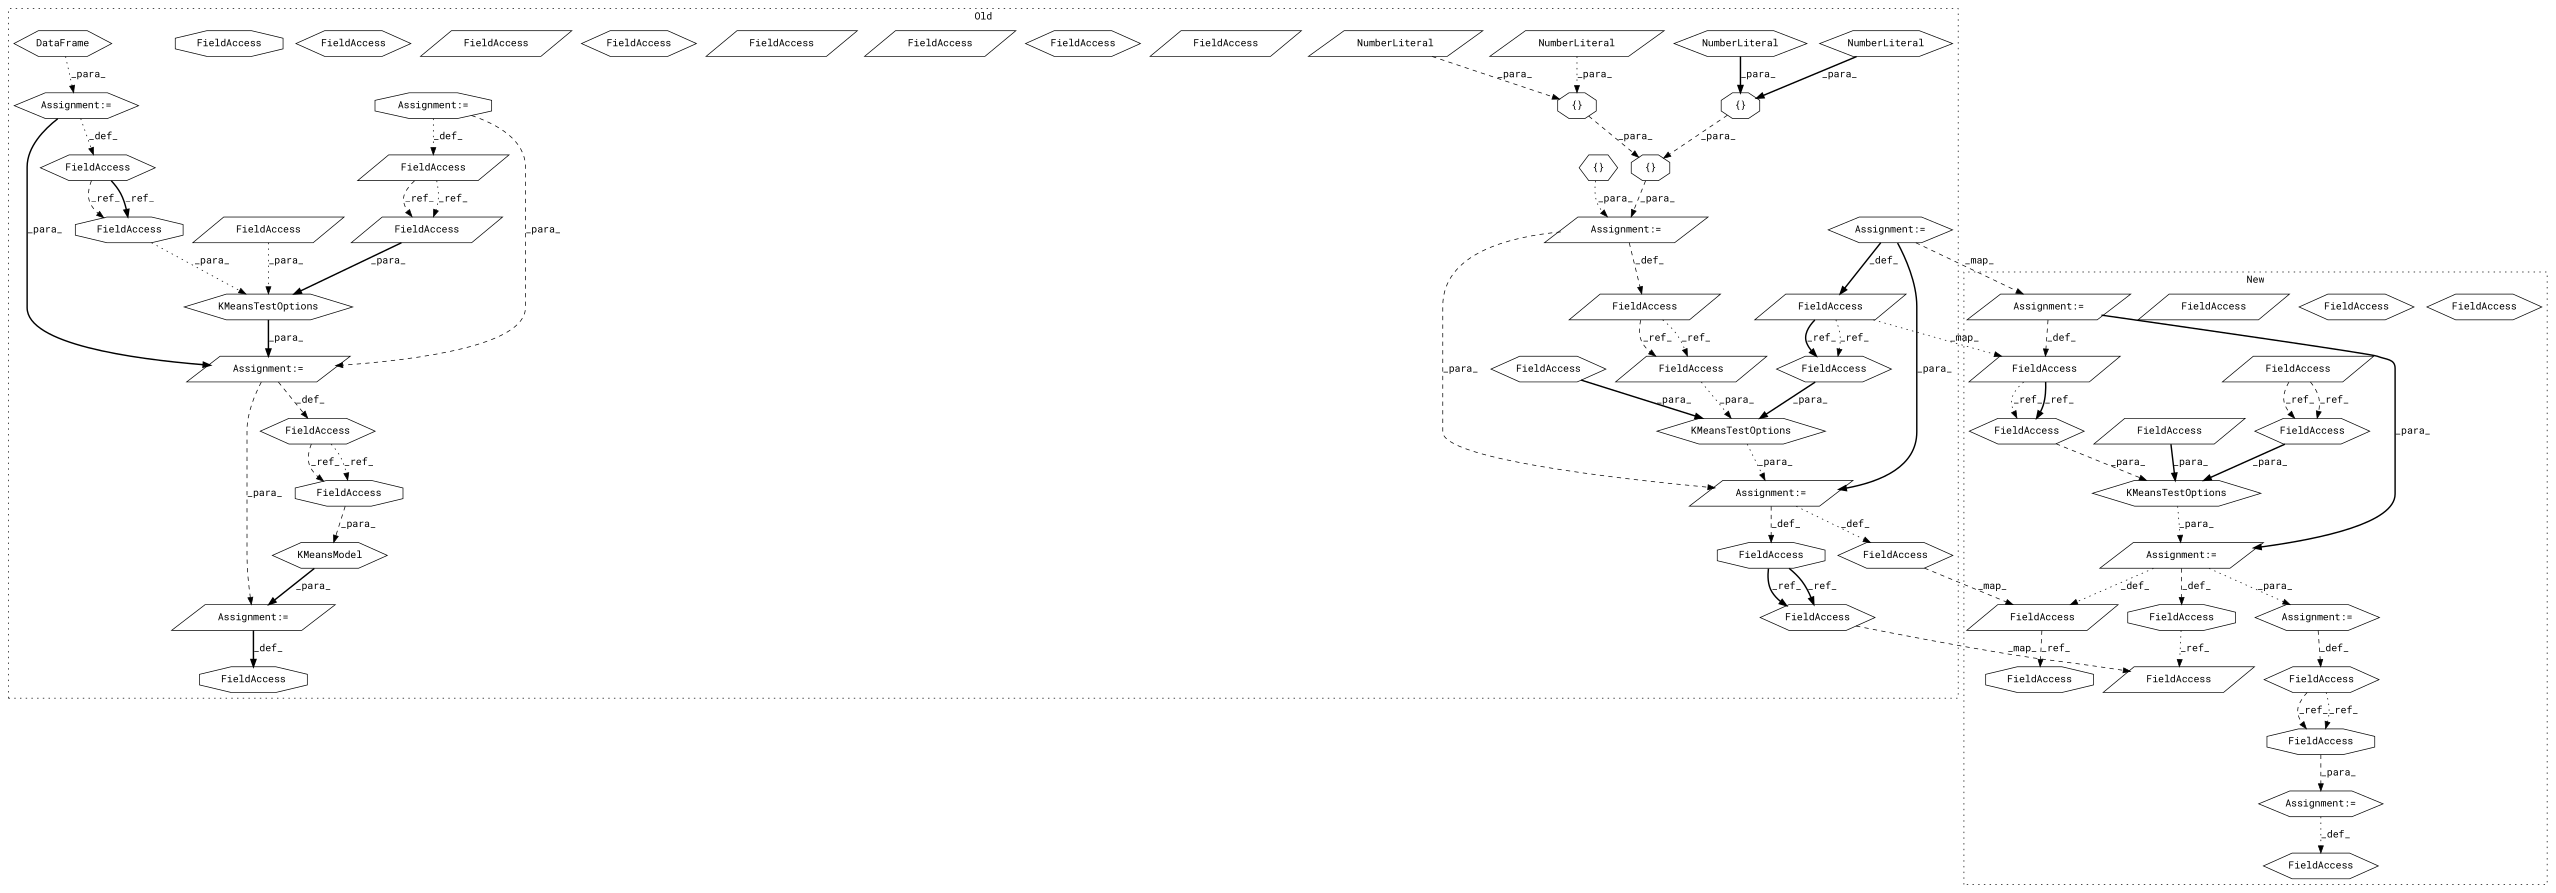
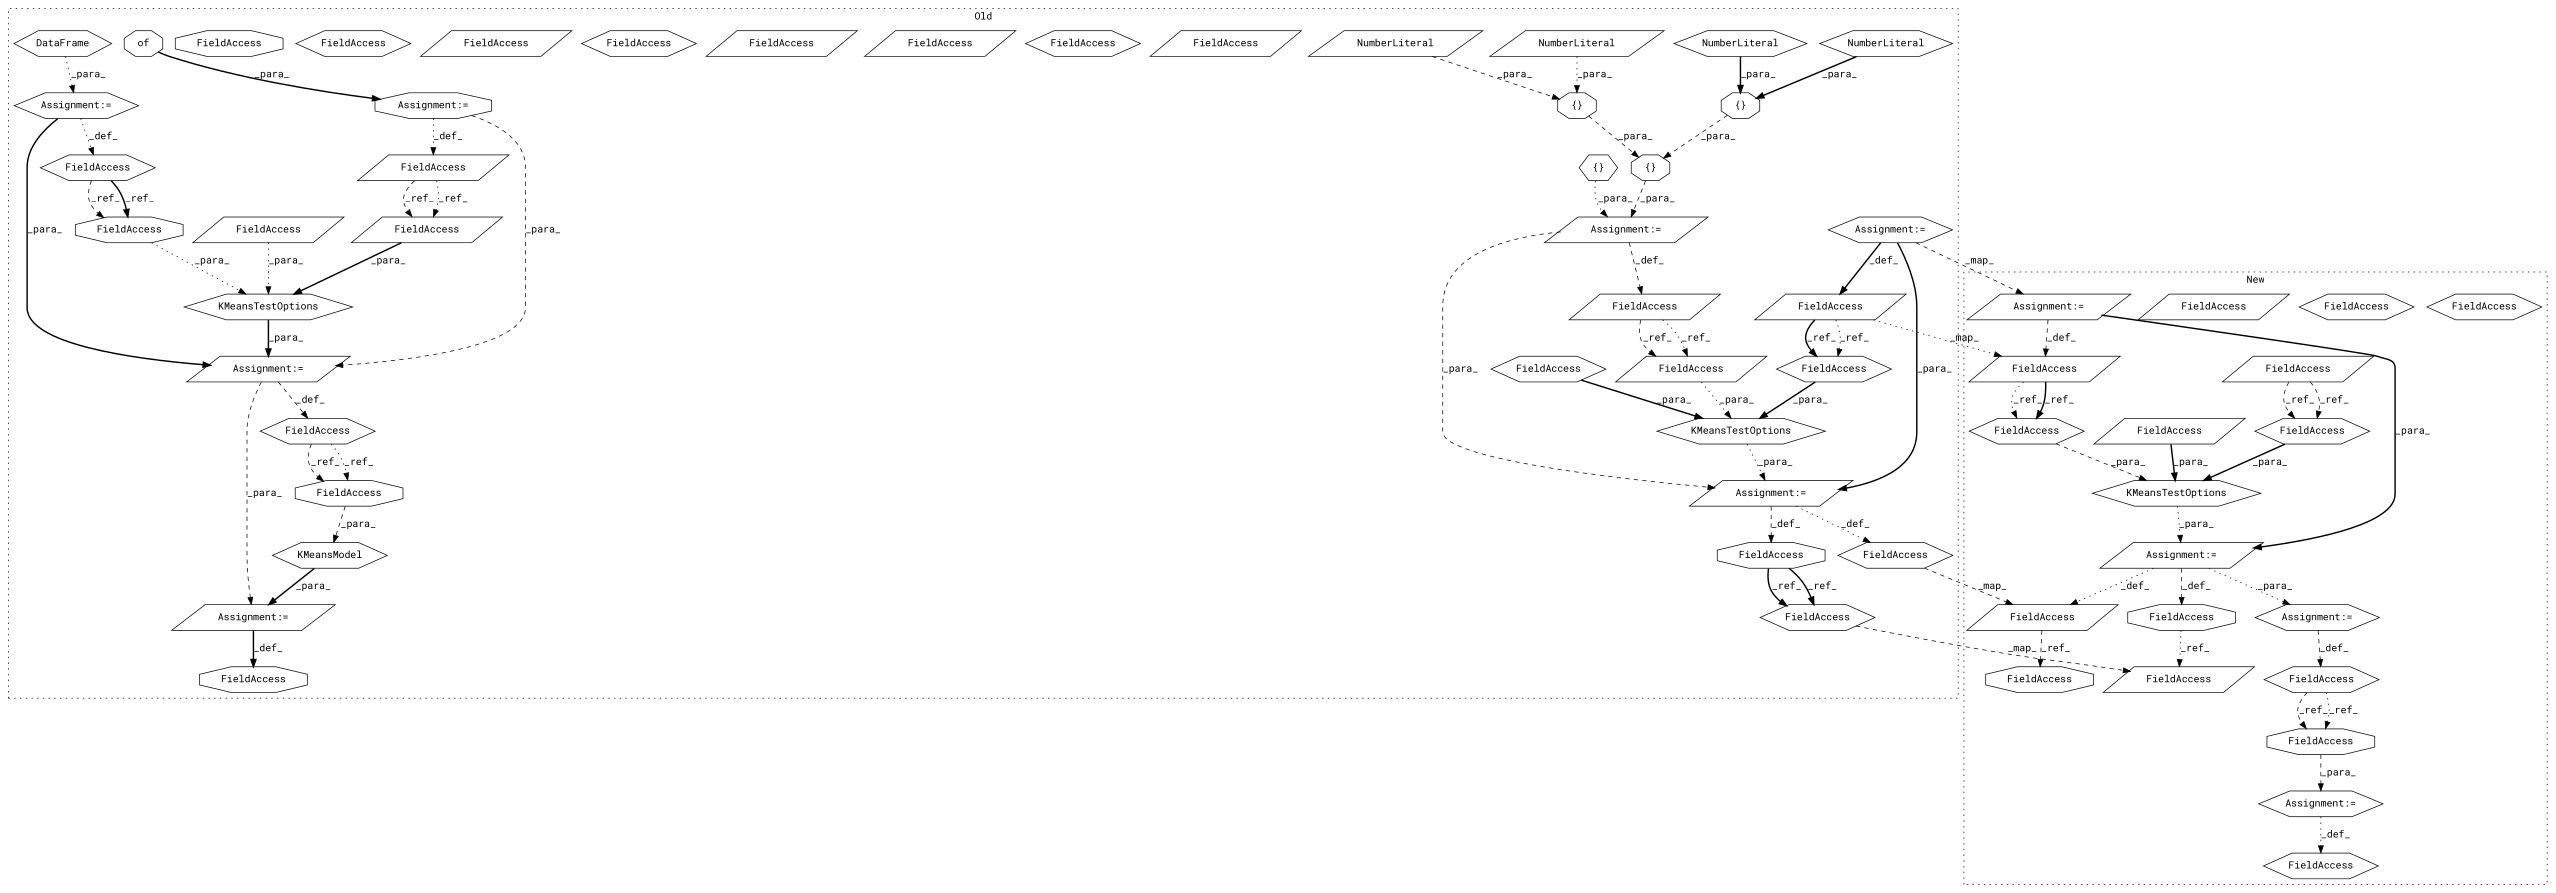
node "of": added
